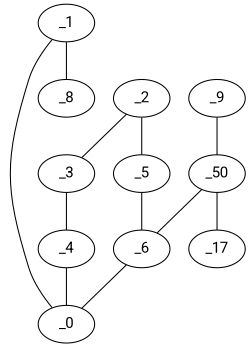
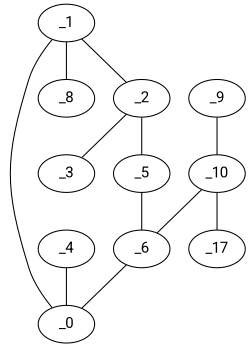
edge "_1" -- "_2": added
node "_50": label "_50" -> "_10"
edge "_3" -- "_4": removed
